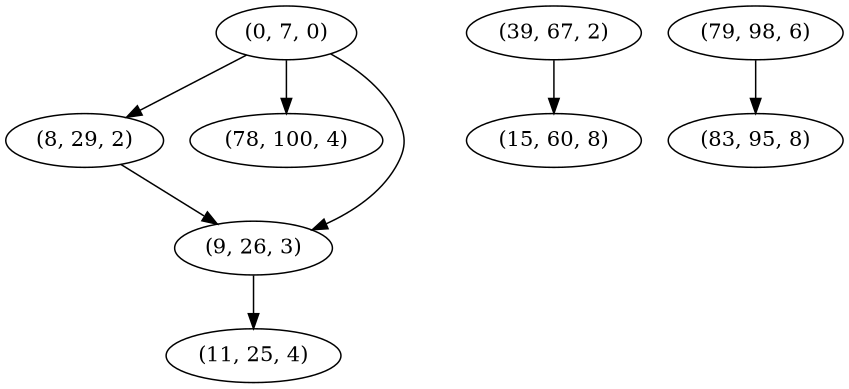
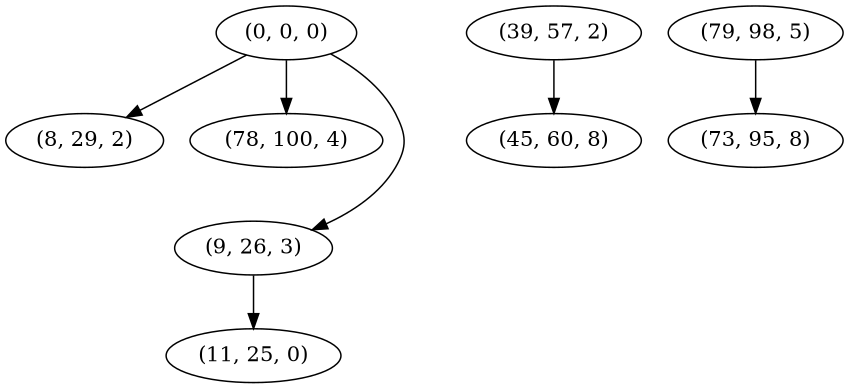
node "(0, 7, 0)": label "(0, 7, 0)" -> "(0, 0, 0)"
node "(39, 67, 2)": label "(39, 67, 2)" -> "(39, 57, 2)"
node "(79, 98, 6)": label "(79, 98, 6)" -> "(79, 98, 5)"
node "(15, 60, 8)": label "(15, 60, 8)" -> "(45, 60, 8)"
node "(83, 95, 8)": label "(83, 95, 8)" -> "(73, 95, 8)"
edge "(8, 29, 2)" -> "(9, 26, 3)": removed
node "(11, 25, 4)": label "(11, 25, 4)" -> "(11, 25, 0)"
